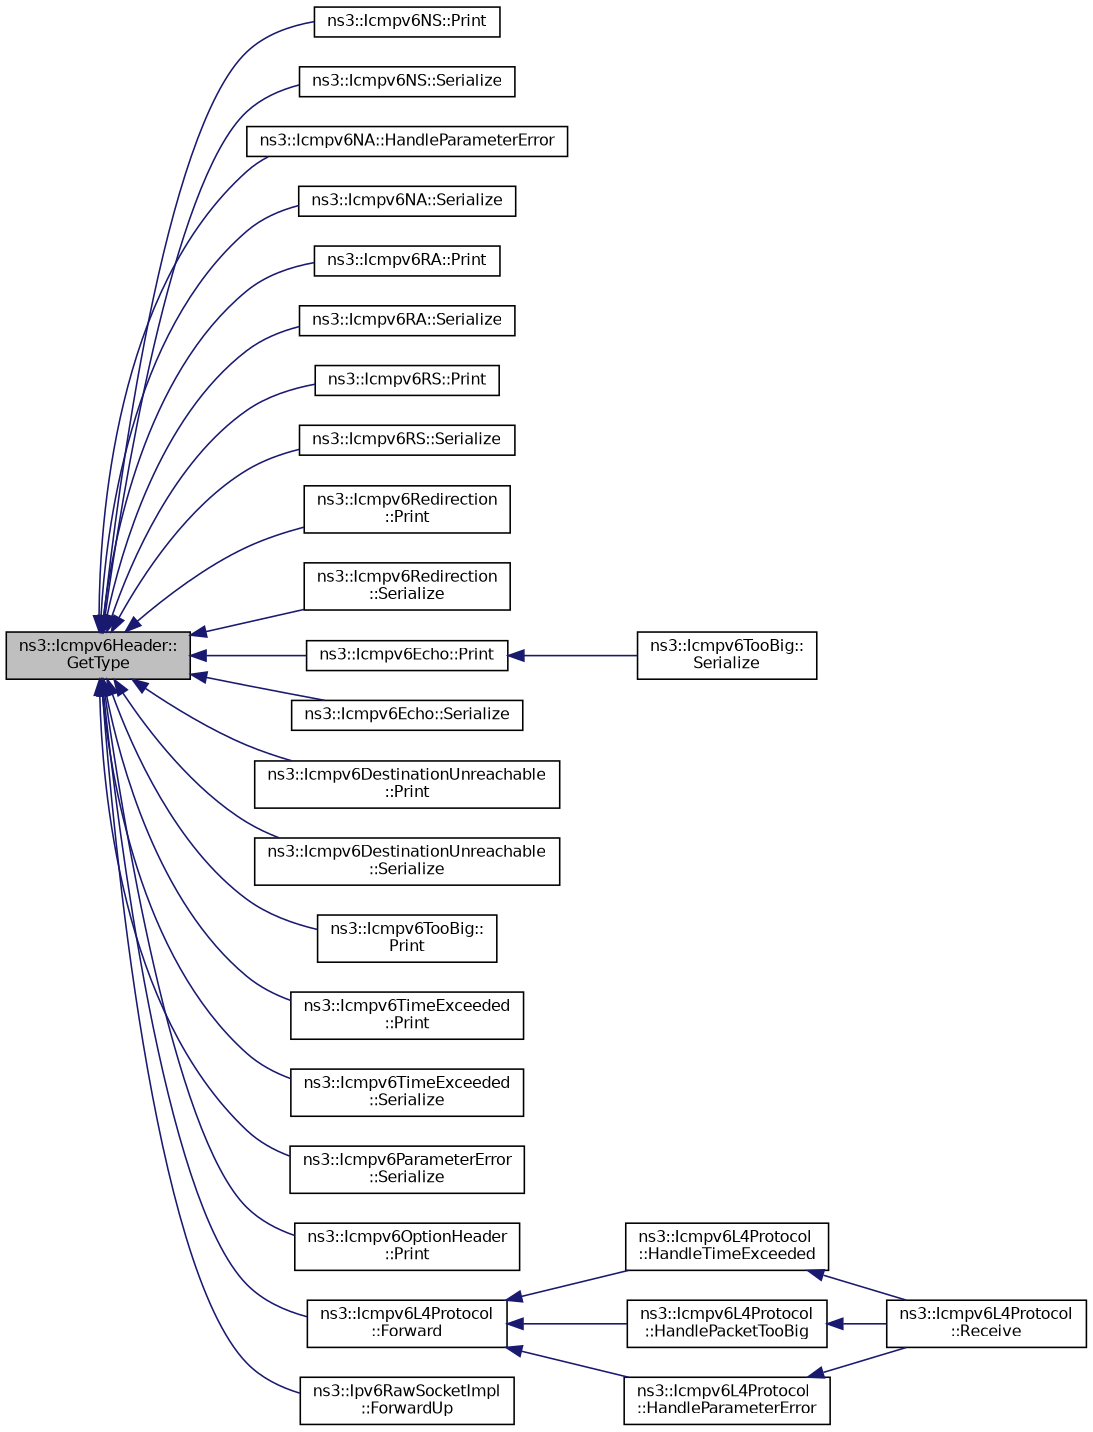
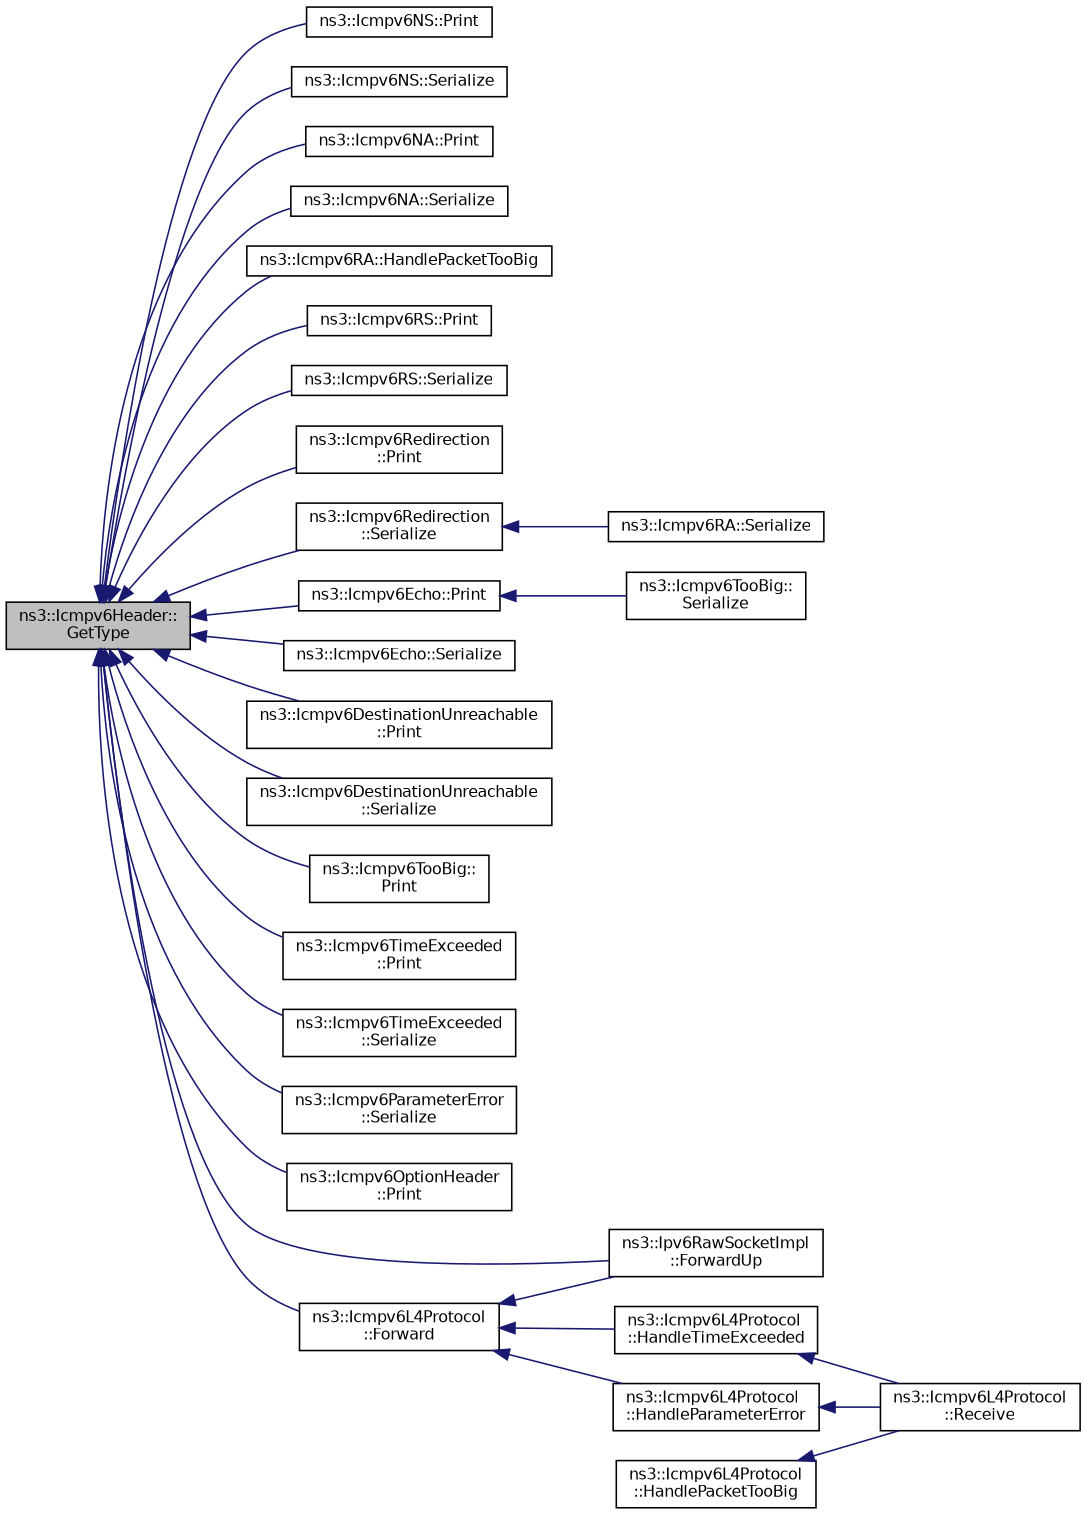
node "ns3::Icmpv6NA::HandleParameterError": label "ns3::Icmpv6NA::HandleParameterError" -> "ns3::Icmpv6NA::Print"
node "ns3::Icmpv6RA::Print": label "ns3::Icmpv6RA::Print" -> "ns3::Icmpv6RA::HandlePacketTooBig"
edge "ns3::Icmpv6RA::Serialize" -> "ns3::Icmpv6Header:: GetType": now "ns3::Icmpv6RA::Serialize" -> "ns3::Icmpv6Redirection ::Serialize"
edge "ns3::Icmpv6L4Protocol ::HandlePacketTooBig" -> "ns3::Icmpv6L4Protocol ::Forward": now "ns3::Ipv6RawSocketImpl ::ForwardUp" -> "ns3::Icmpv6L4Protocol ::Forward"
